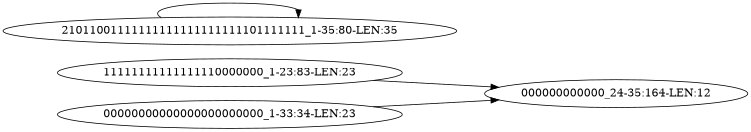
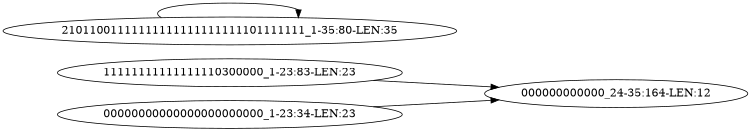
node "11111111111111110000000_1-23:83-LEN:23": label "11111111111111110000000_1-23:83-LEN:23" -> "11111111111111110300000_1-23:83-LEN:23"
node "00000000000000000000000_1-33:34-LEN:23": label "00000000000000000000000_1-33:34-LEN:23" -> "00000000000000000000000_1-23:34-LEN:23"
